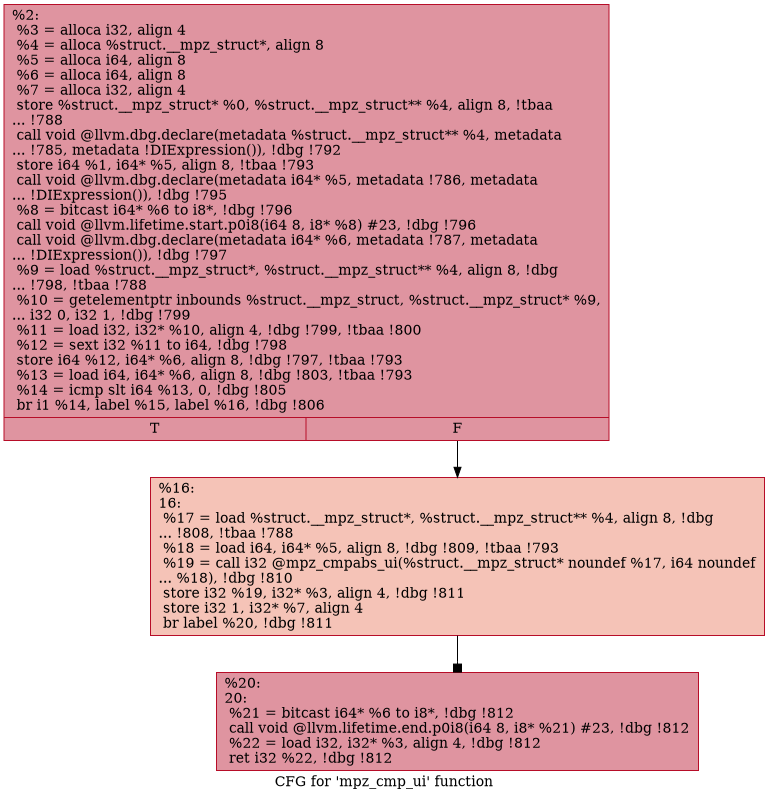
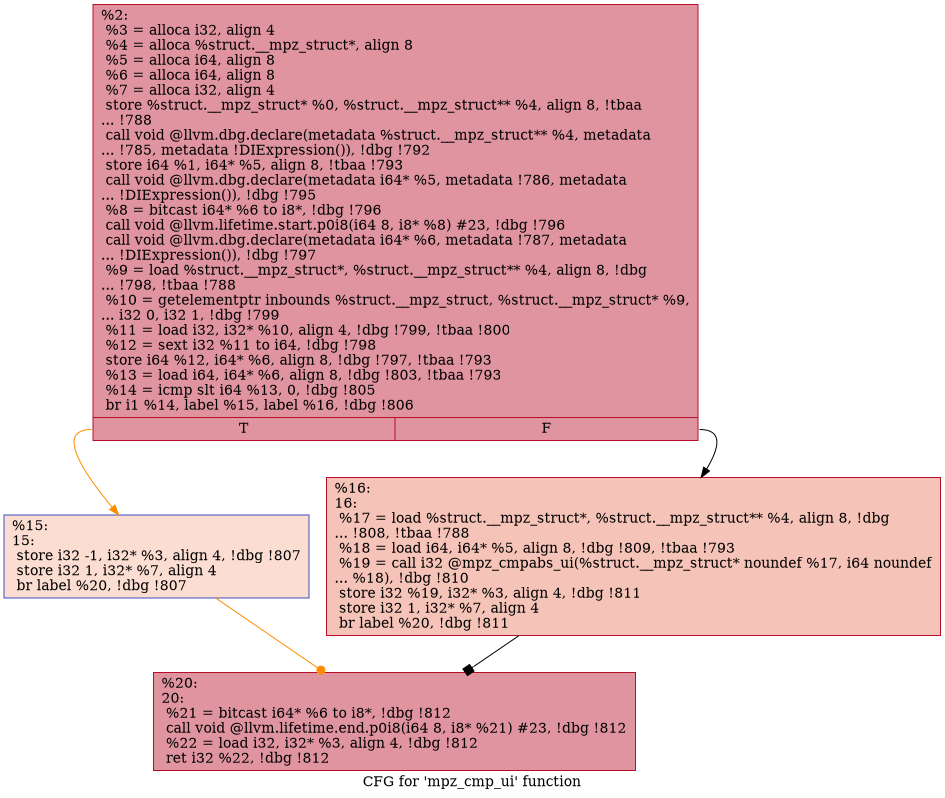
node "%15:": added
